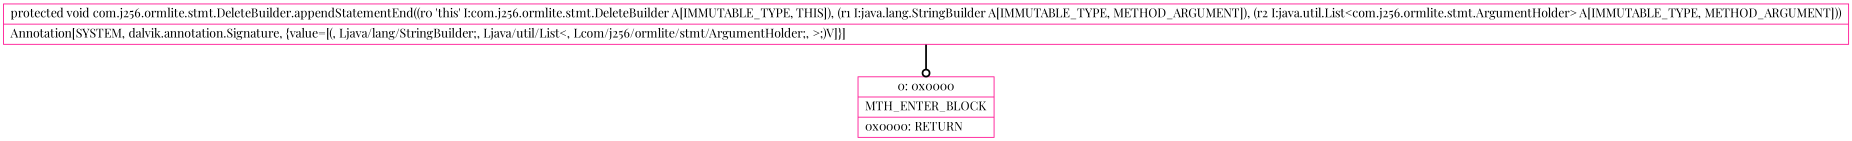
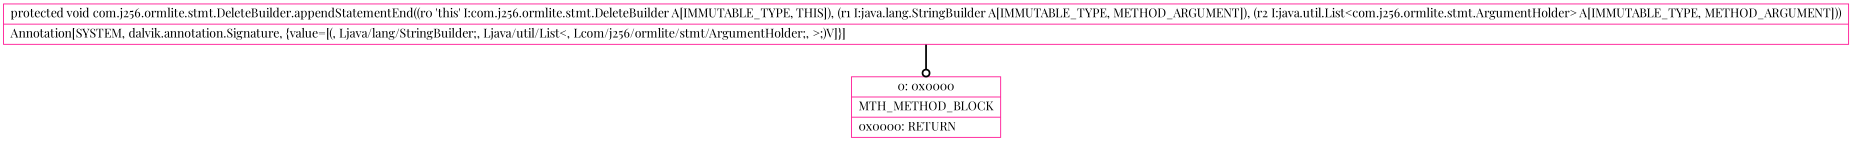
node "0: 0x0000": text "MTH_ENTER_BLOCK" -> "MTH_METHOD_BLOCK"
